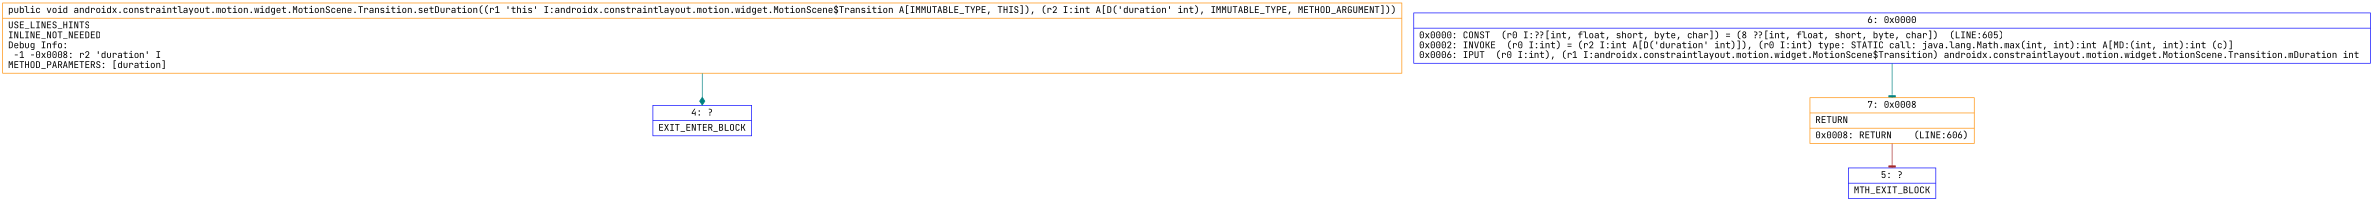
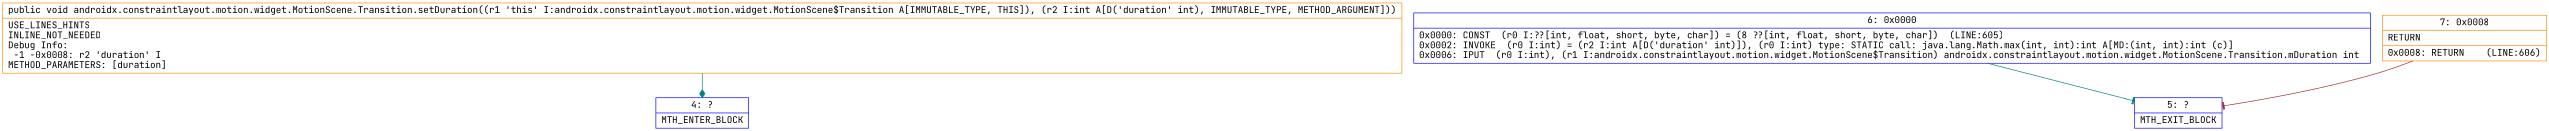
edge "6: 0x0000" -> "7: 0x0008": now "6: 0x0000" -> "5: ?"
node "4: ?": text "EXIT_ENTER_BLOCK" -> "MTH_ENTER_BLOCK"
